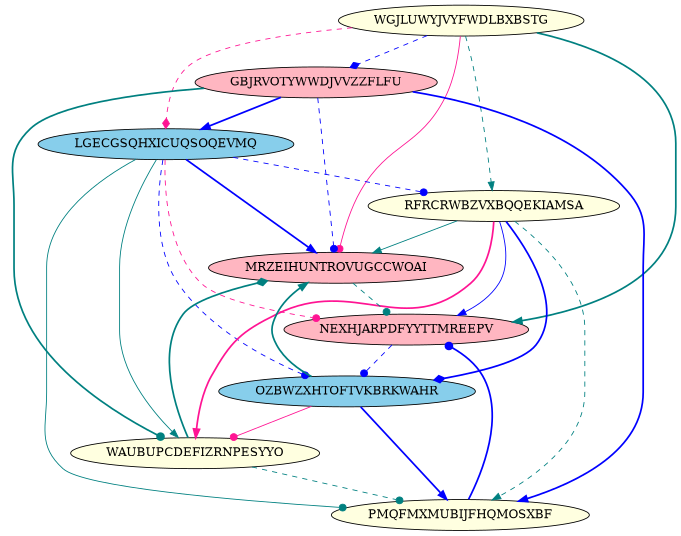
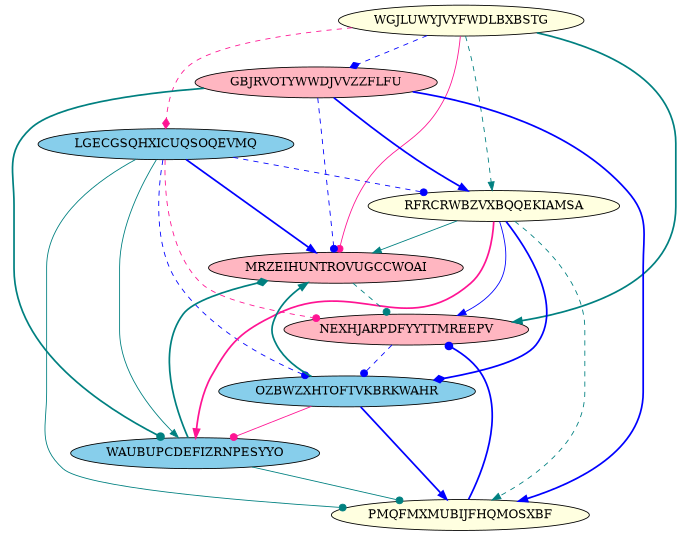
edge "GBJRVOTYWWDJVVZZFLFU" -> "LGECGSQHXICUQSOQEVMQ": now "GBJRVOTYWWDJVVZZFLFU" -> "RFRCRWBZVXBQQEKIAMSA"
node "WAUBUPCDEFIZRNPESYYO": fillcolor lightyellow -> skyblue
edge "WAUBUPCDEFIZRNPESYYO" -> "PMQFMXMUBIJFHQMOSXBF": style dashed -> solid
